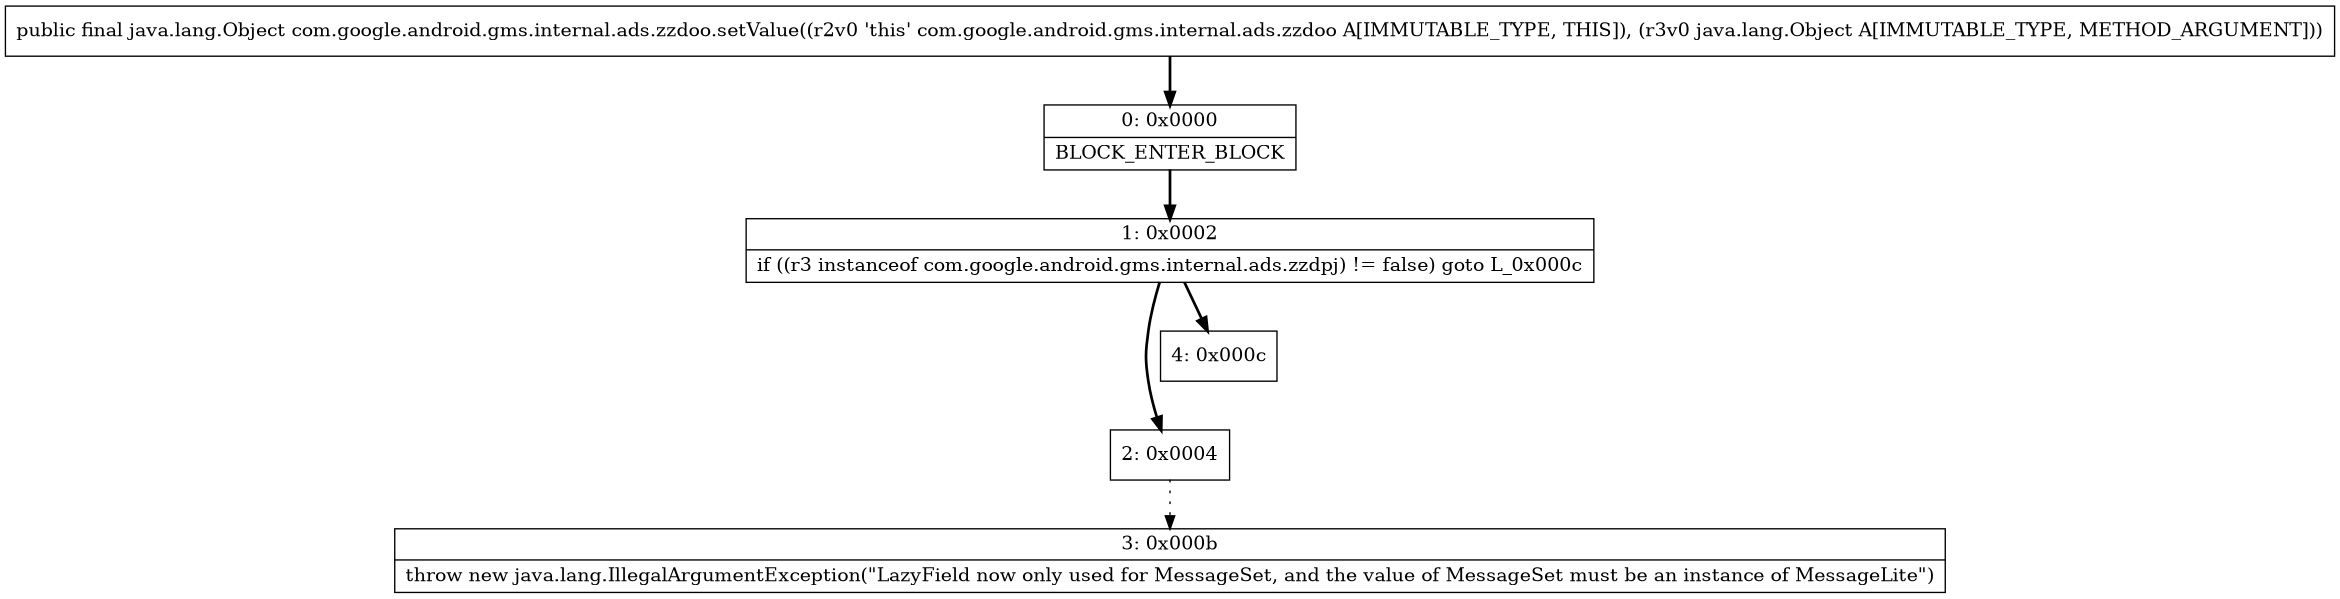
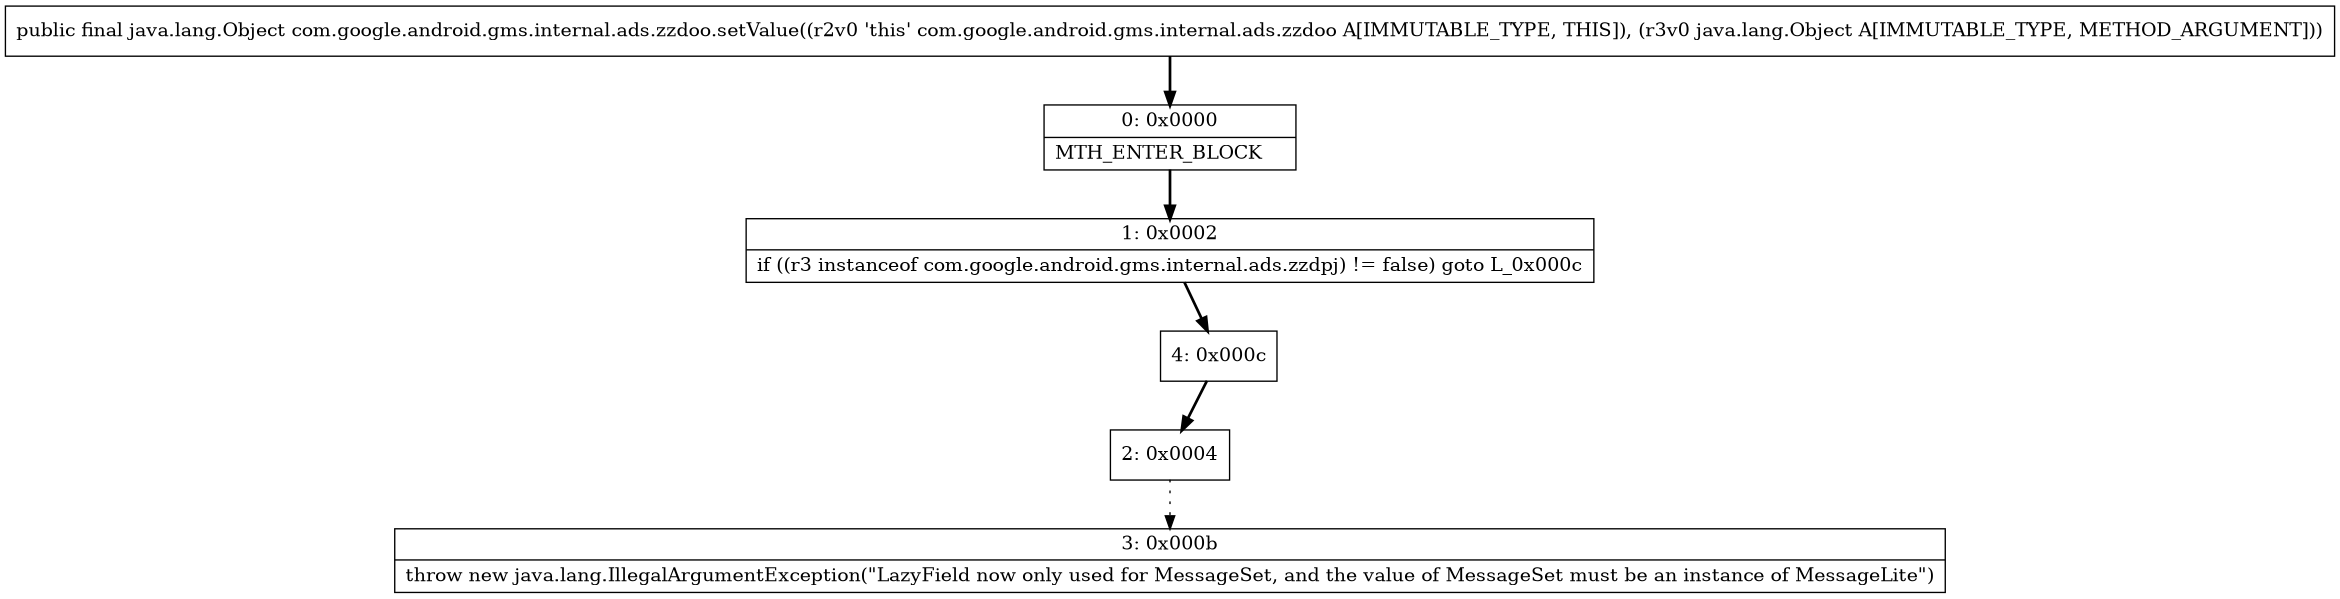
node "0: 0x0000": text "BLOCK_ENTER_BLOCK" -> "MTH_ENTER_BLOCK"
edge "1: 0x0002" -> "2: 0x0004": now "4: 0x000c" -> "2: 0x0004"
